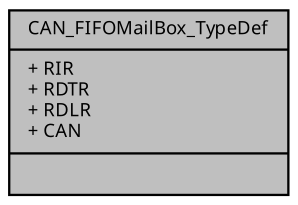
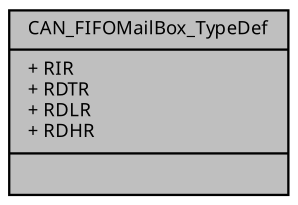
node "CAN_FIFOMailBox_TypeDef": text "+ CAN" -> "+ RDHR"
